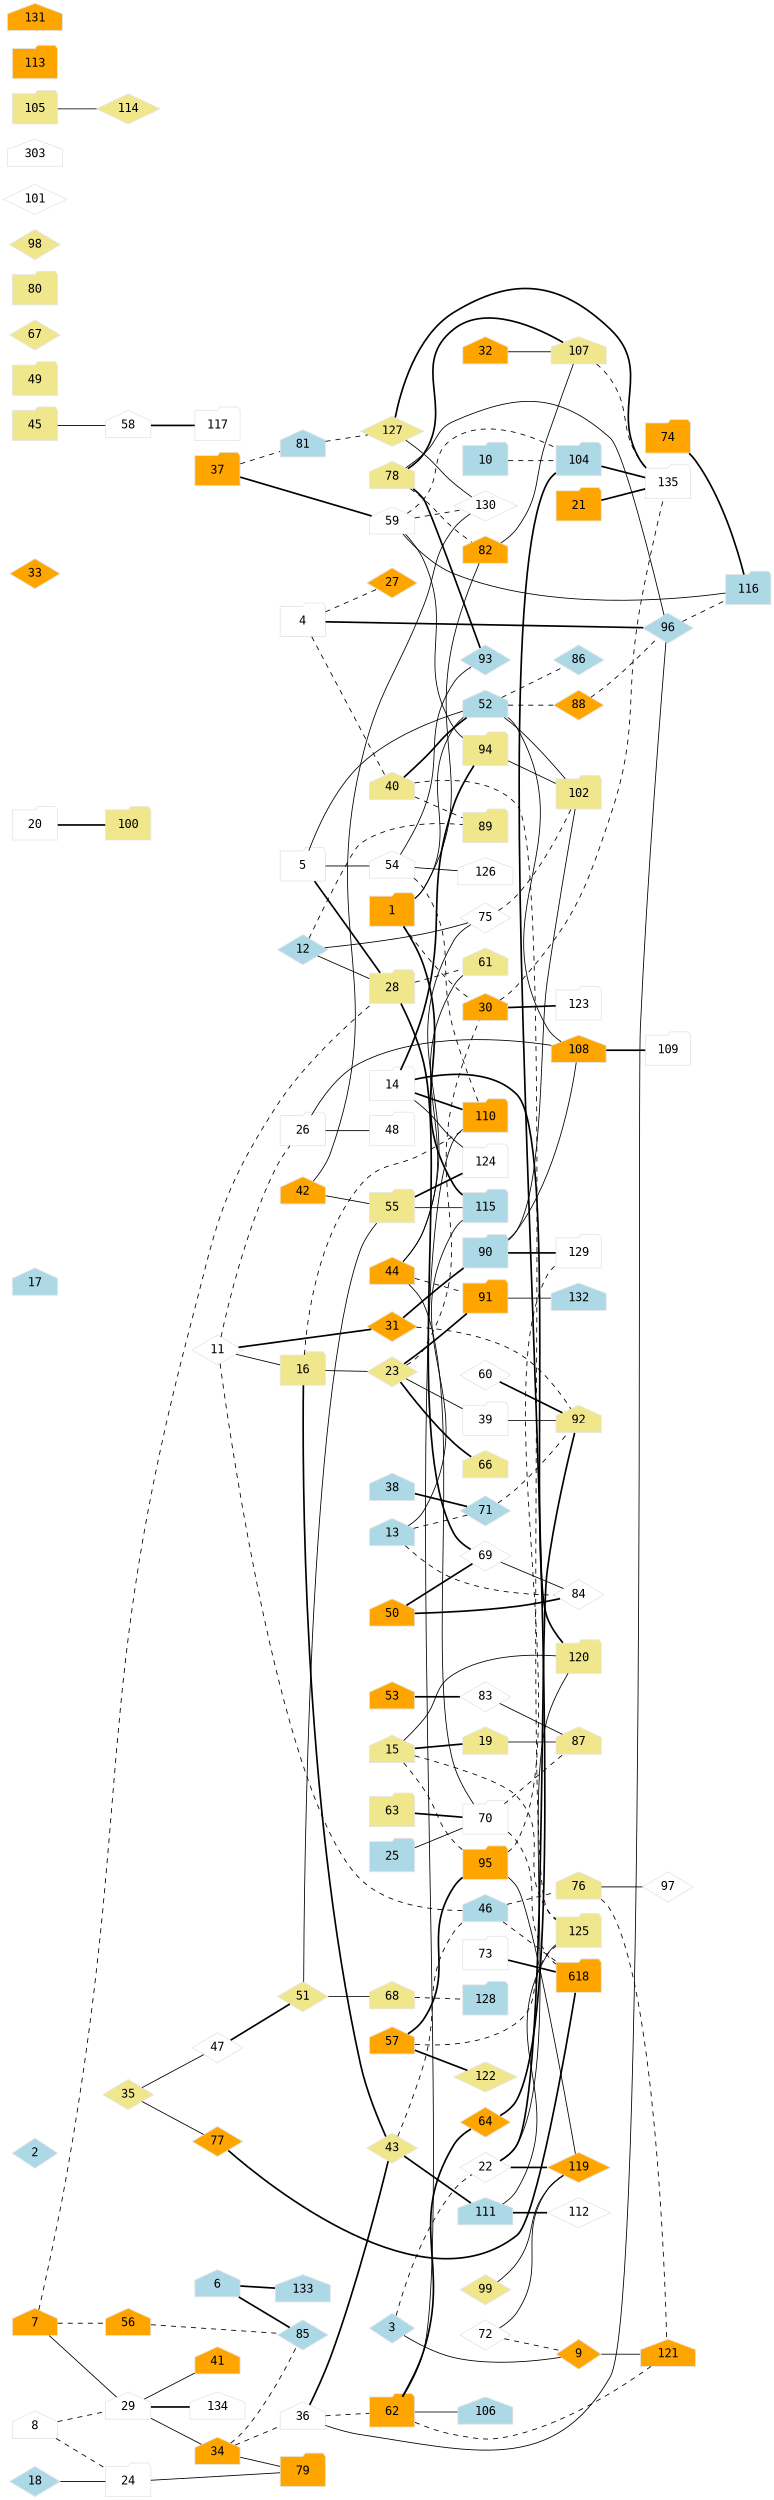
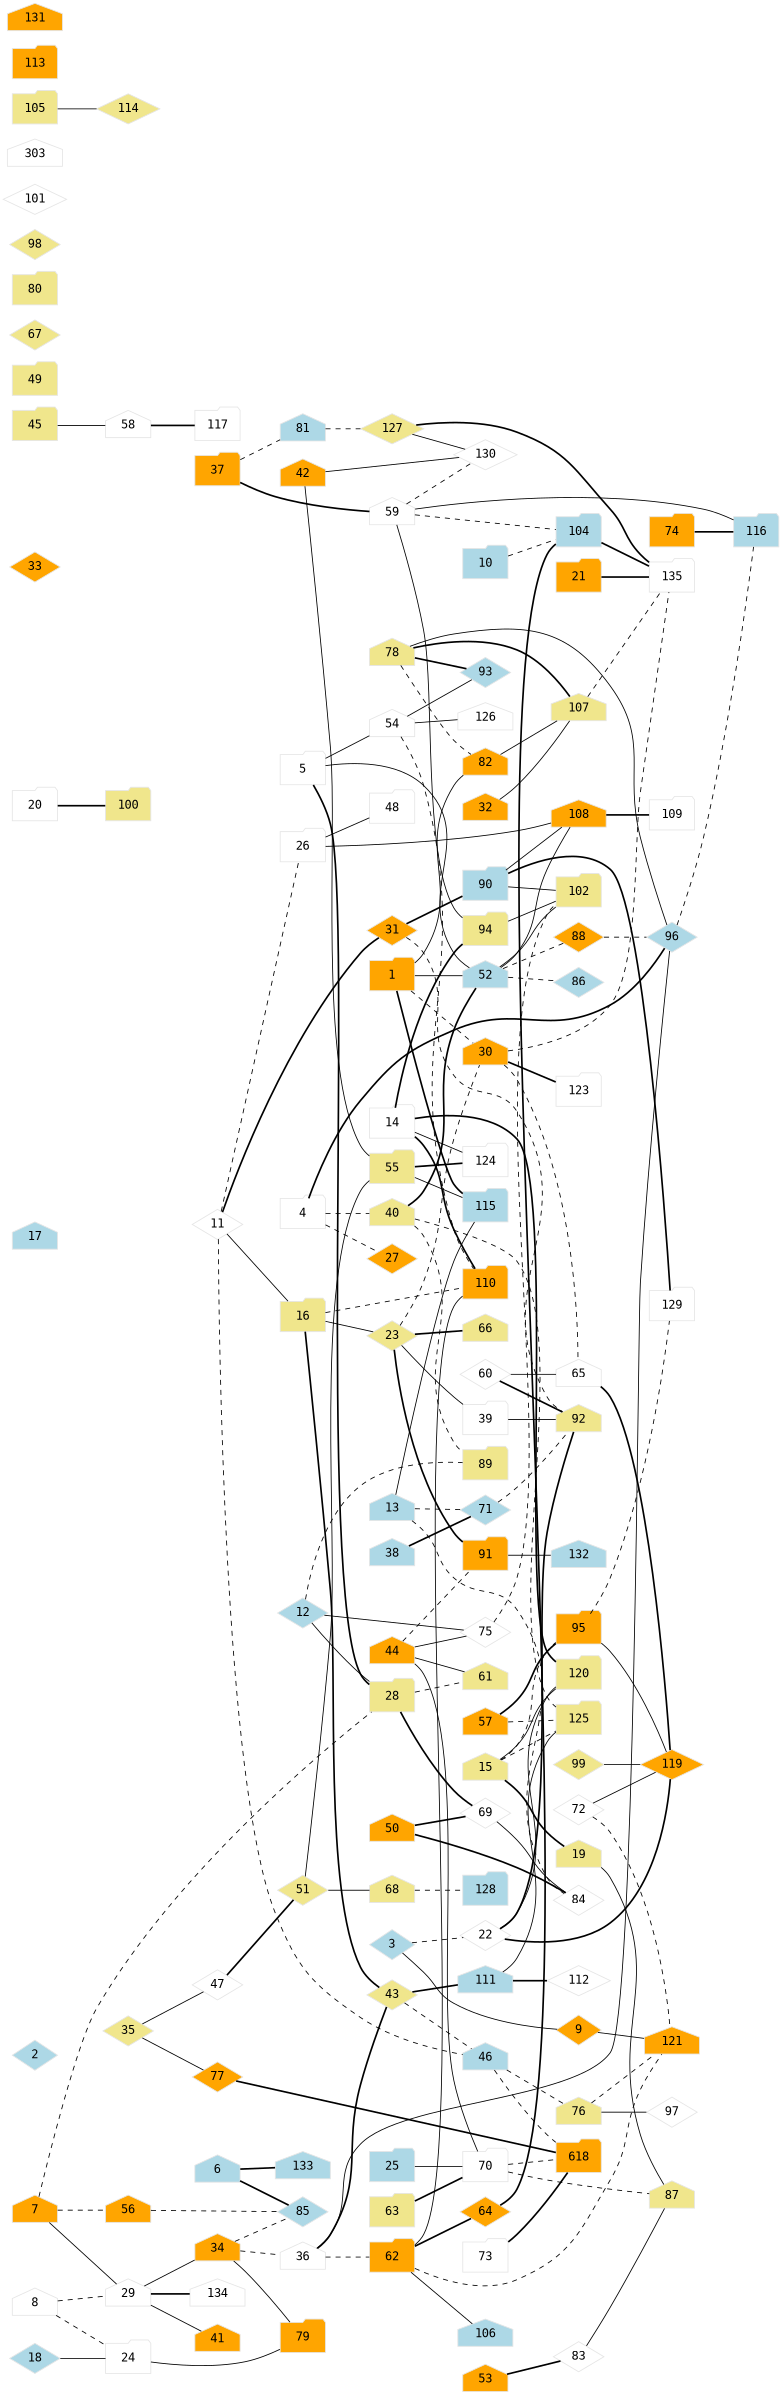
node "65": added
node "122": removed
edge "72" -- "9": now "72" -- "121"
